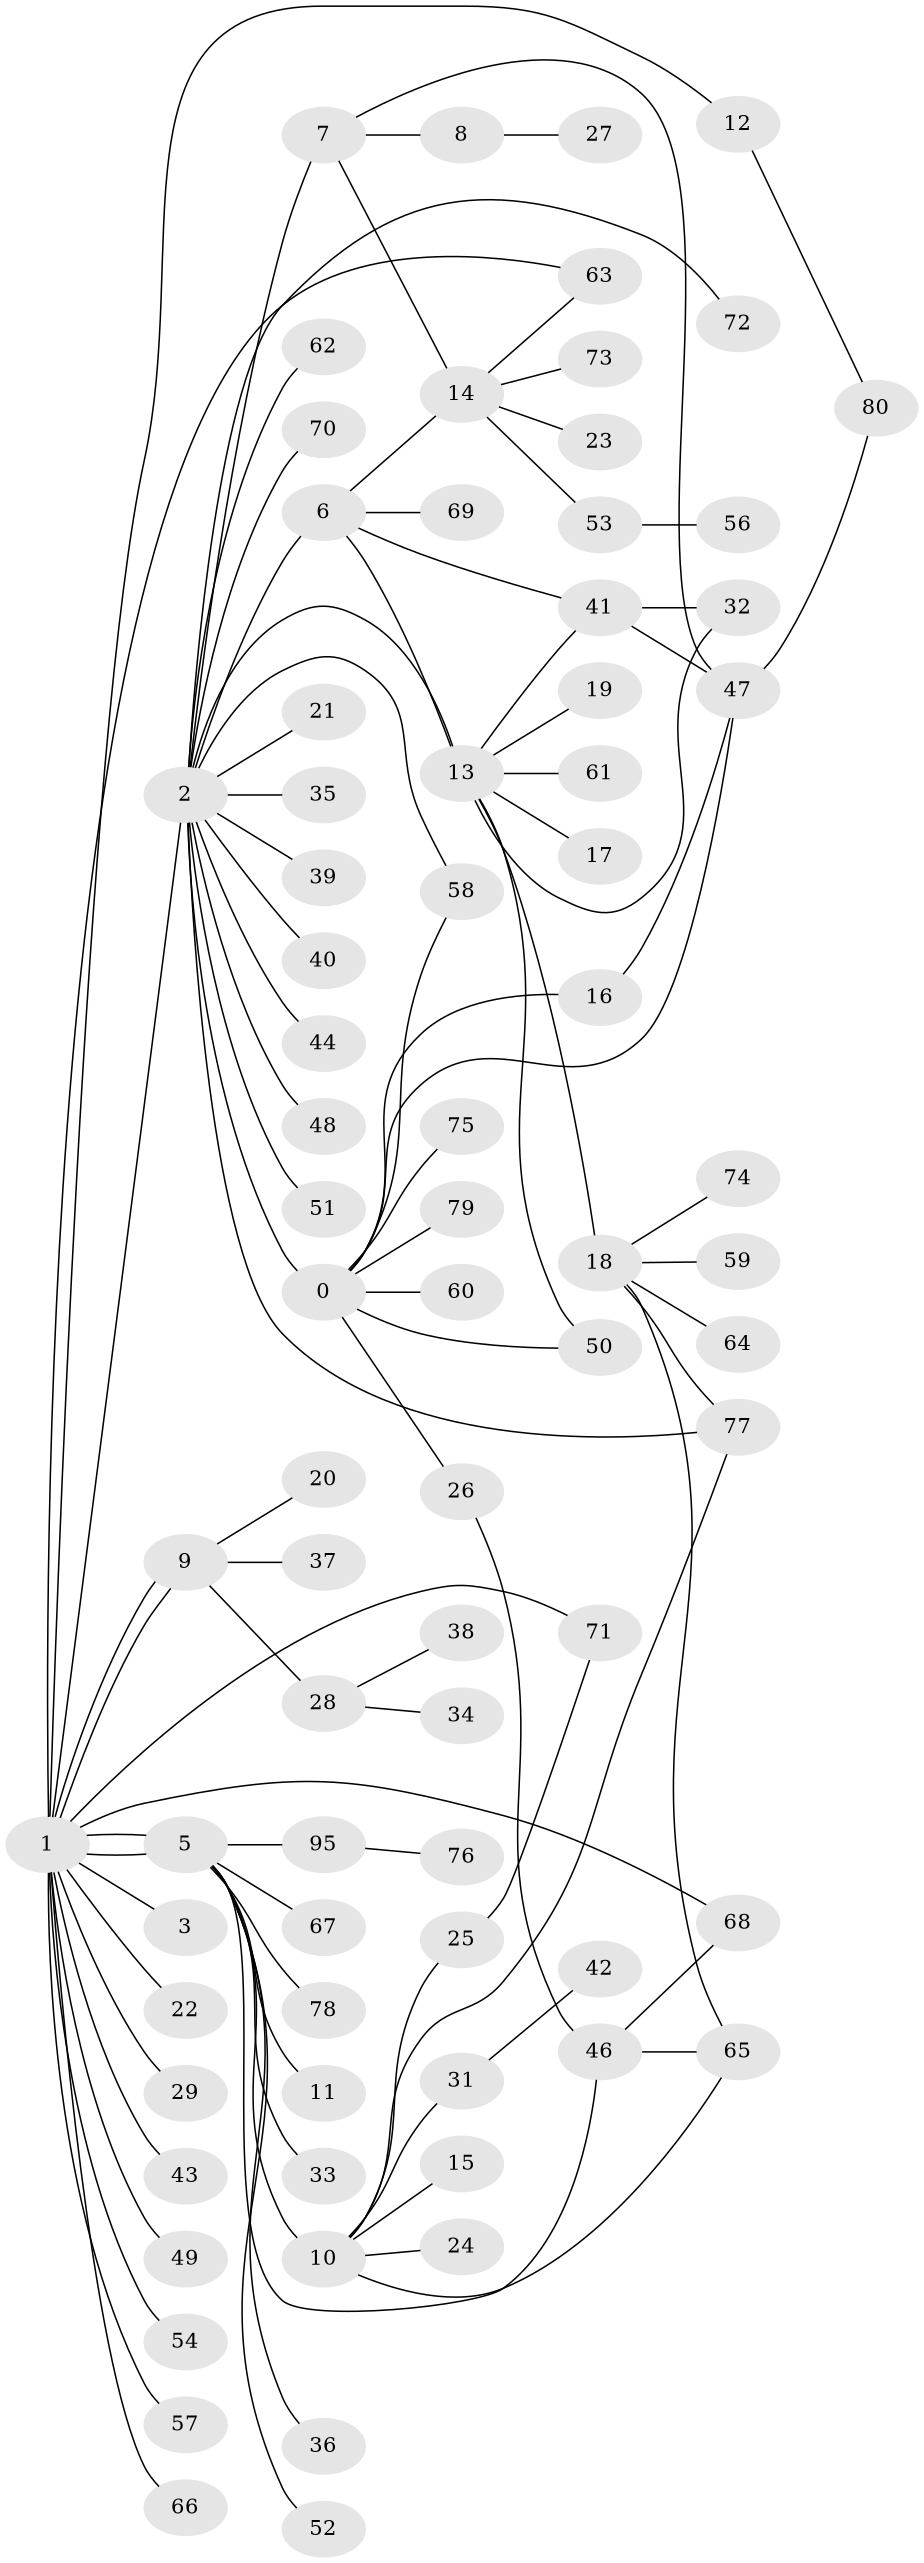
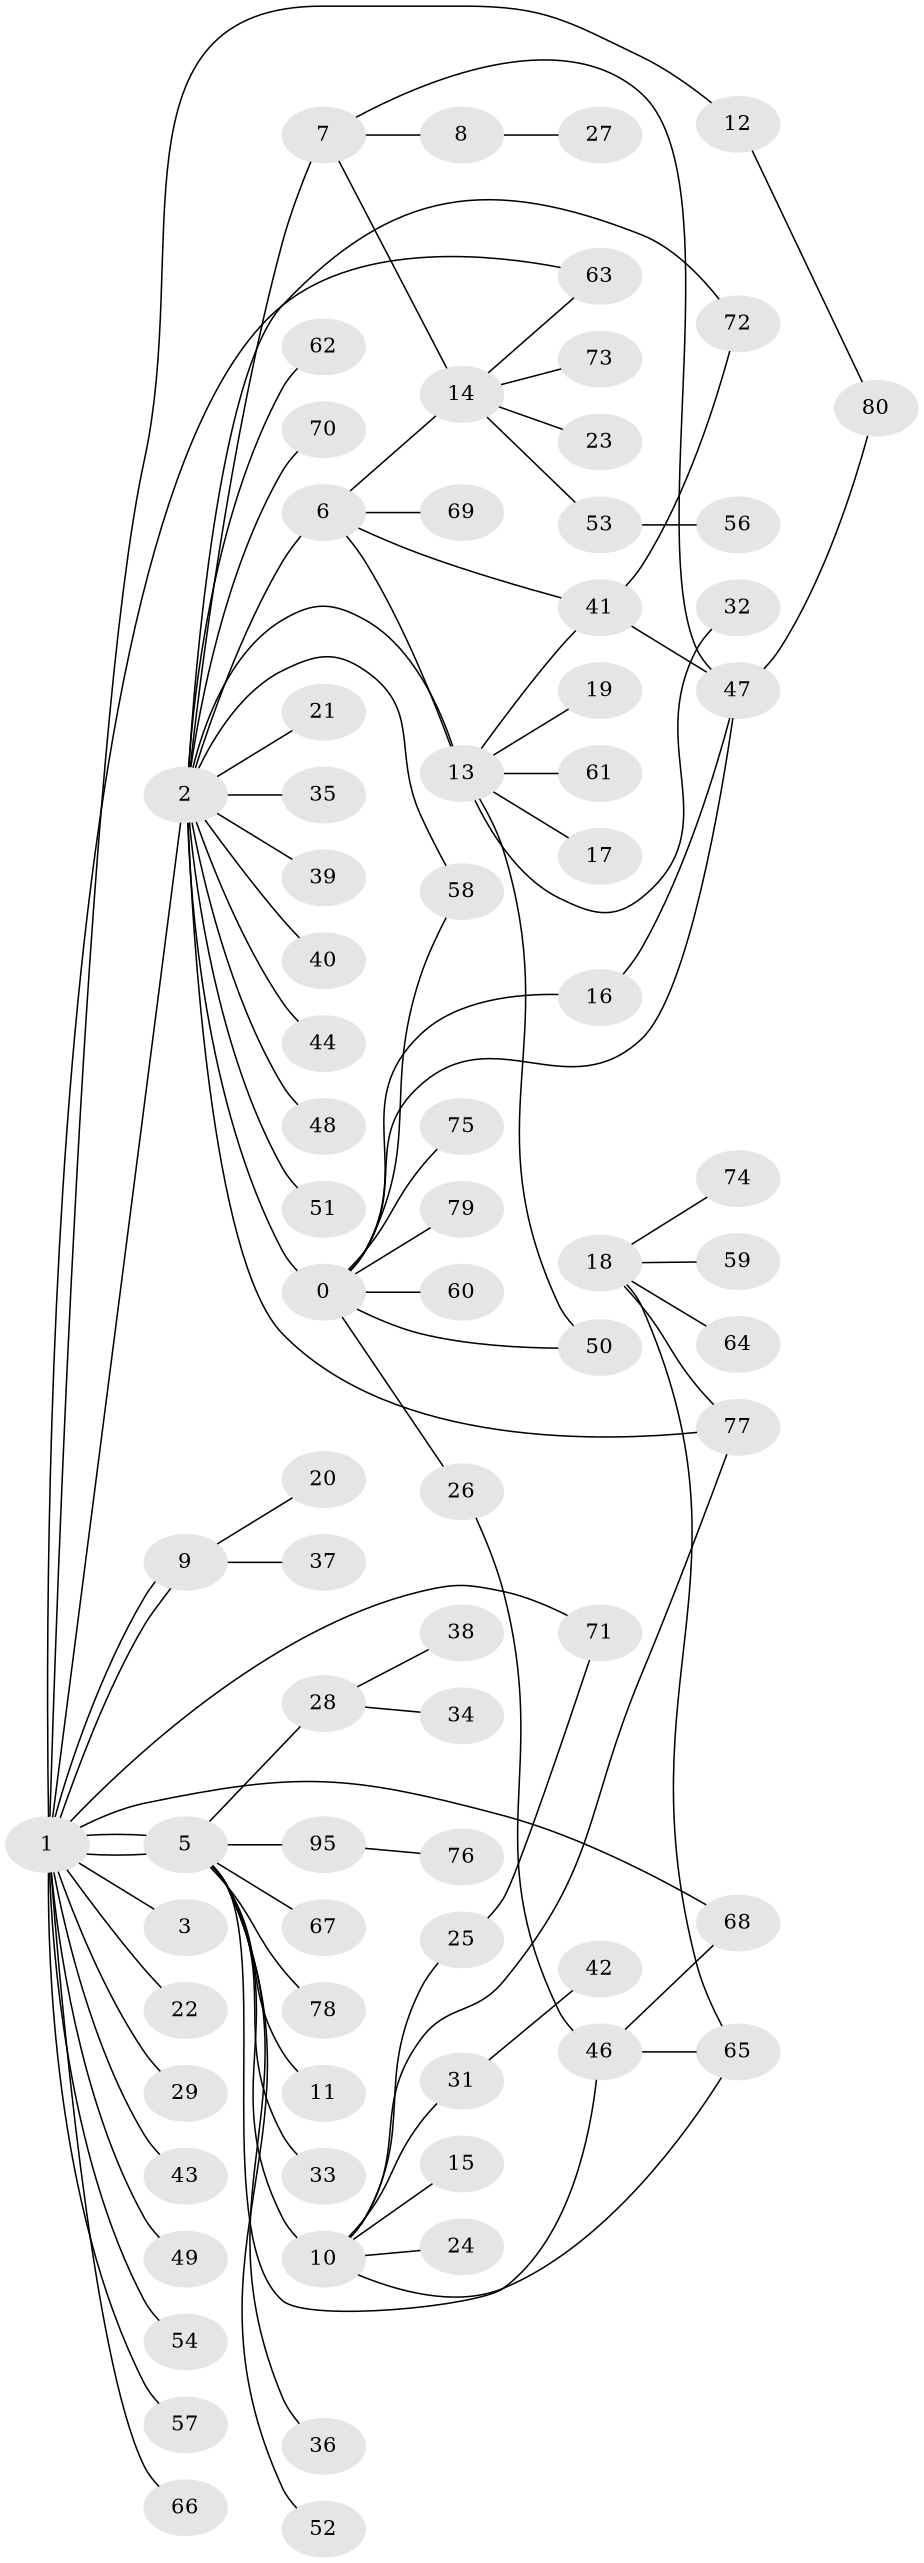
edge "41" -- "32": now "41" -- "72"
edge "13" -- "18": removed
edge "9" -- "28": now "5" -- "28"
